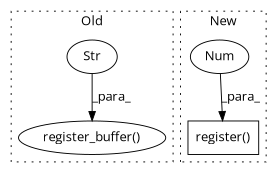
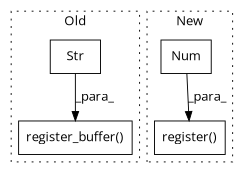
node "Str": shape ellipse -> box
node "Num": shape ellipse -> box
node "register_buffer()": shape ellipse -> box
